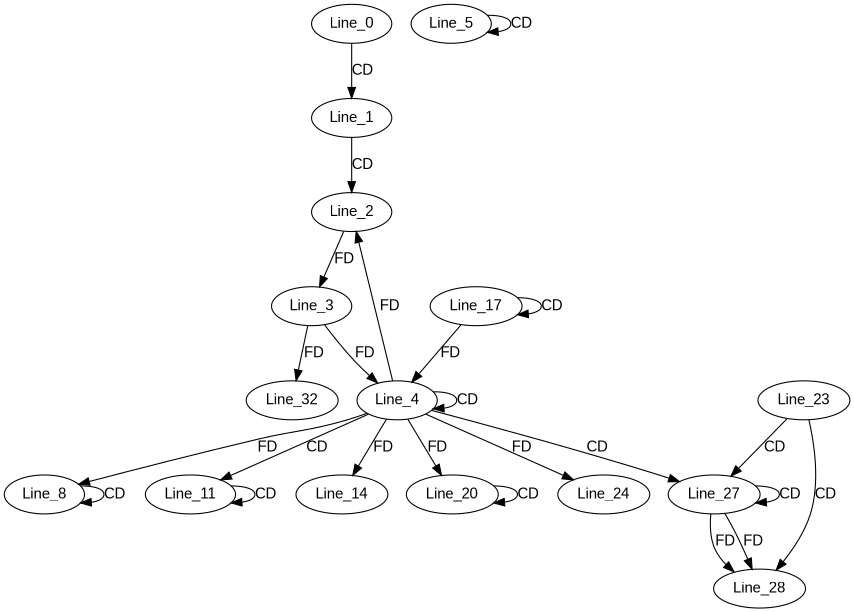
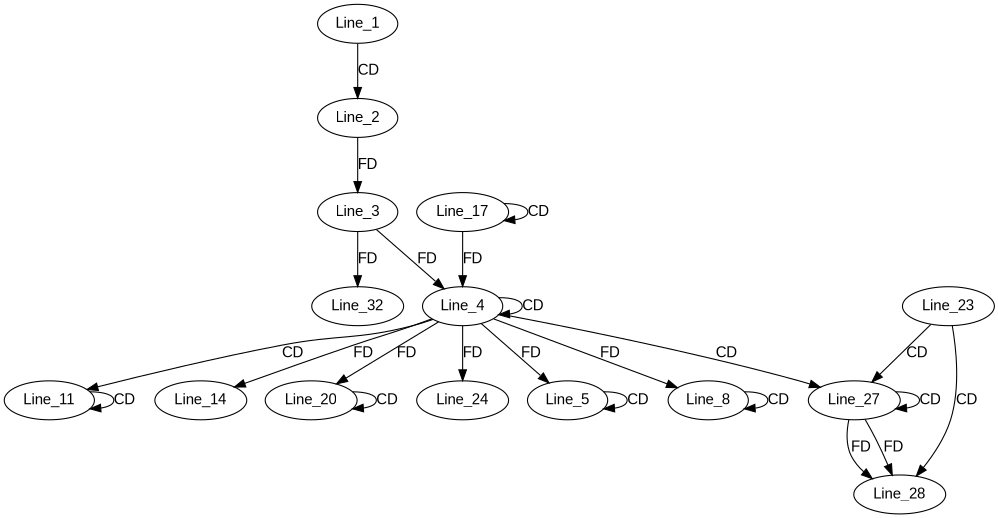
node "Line_0": removed
edge "Line_4" -> "Line_2": now "Line_4" -> "Line_5"
